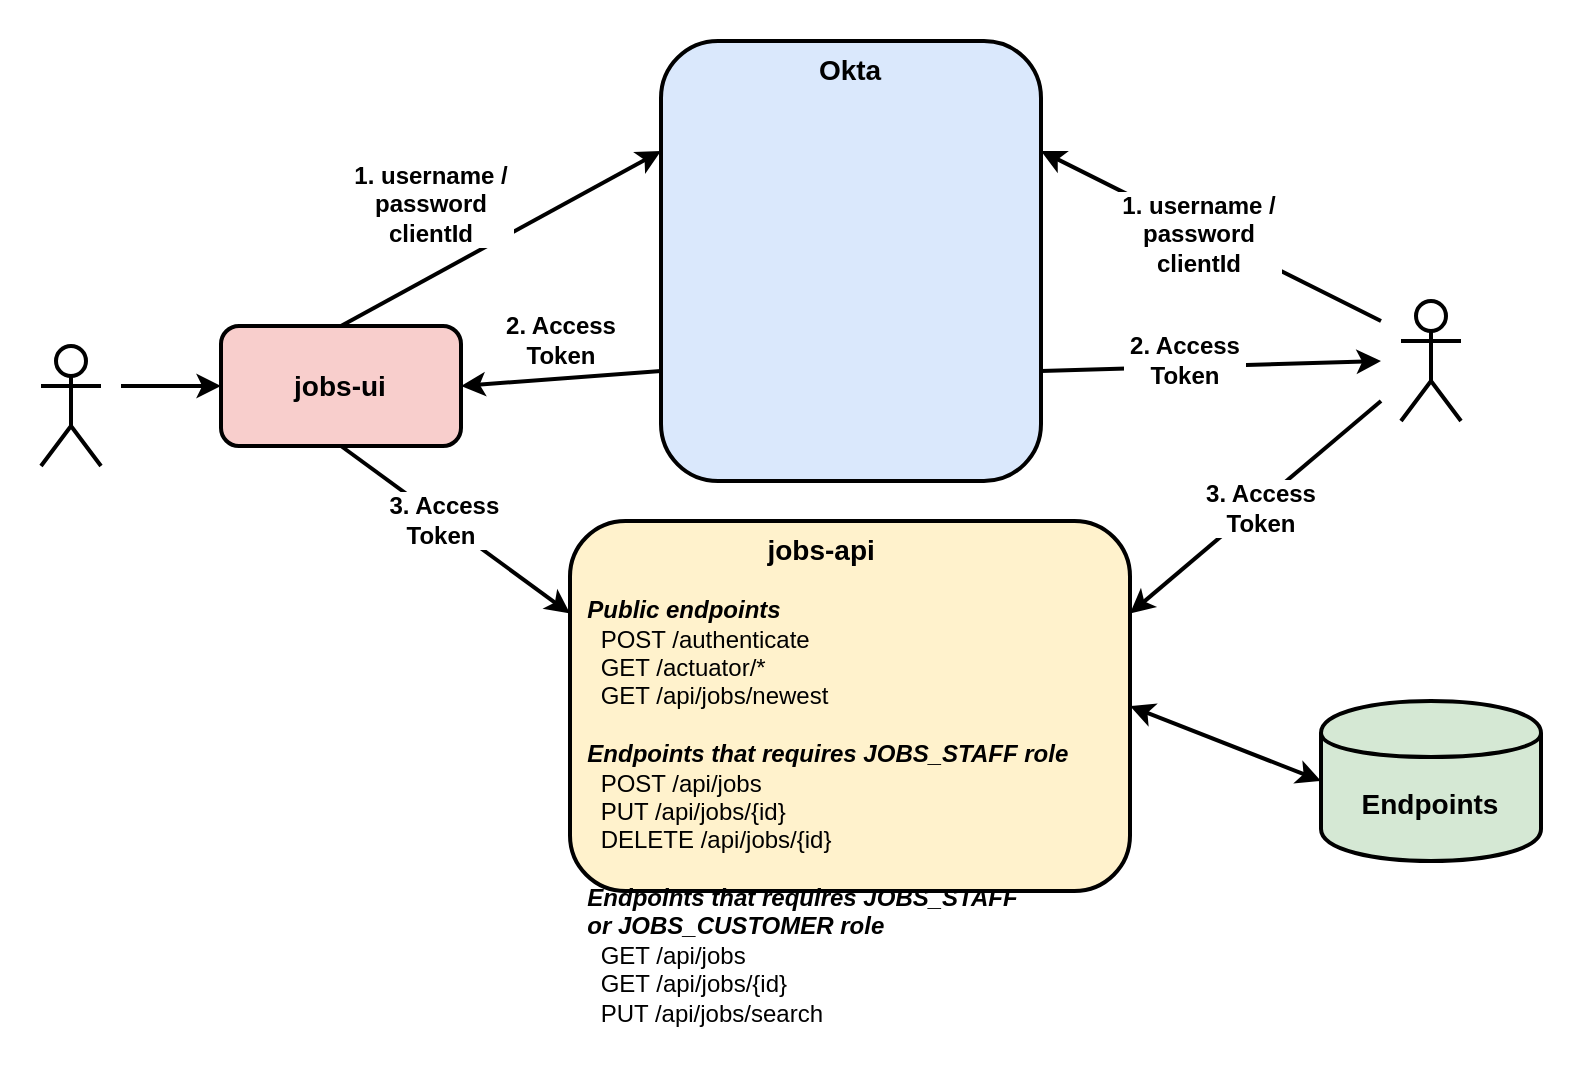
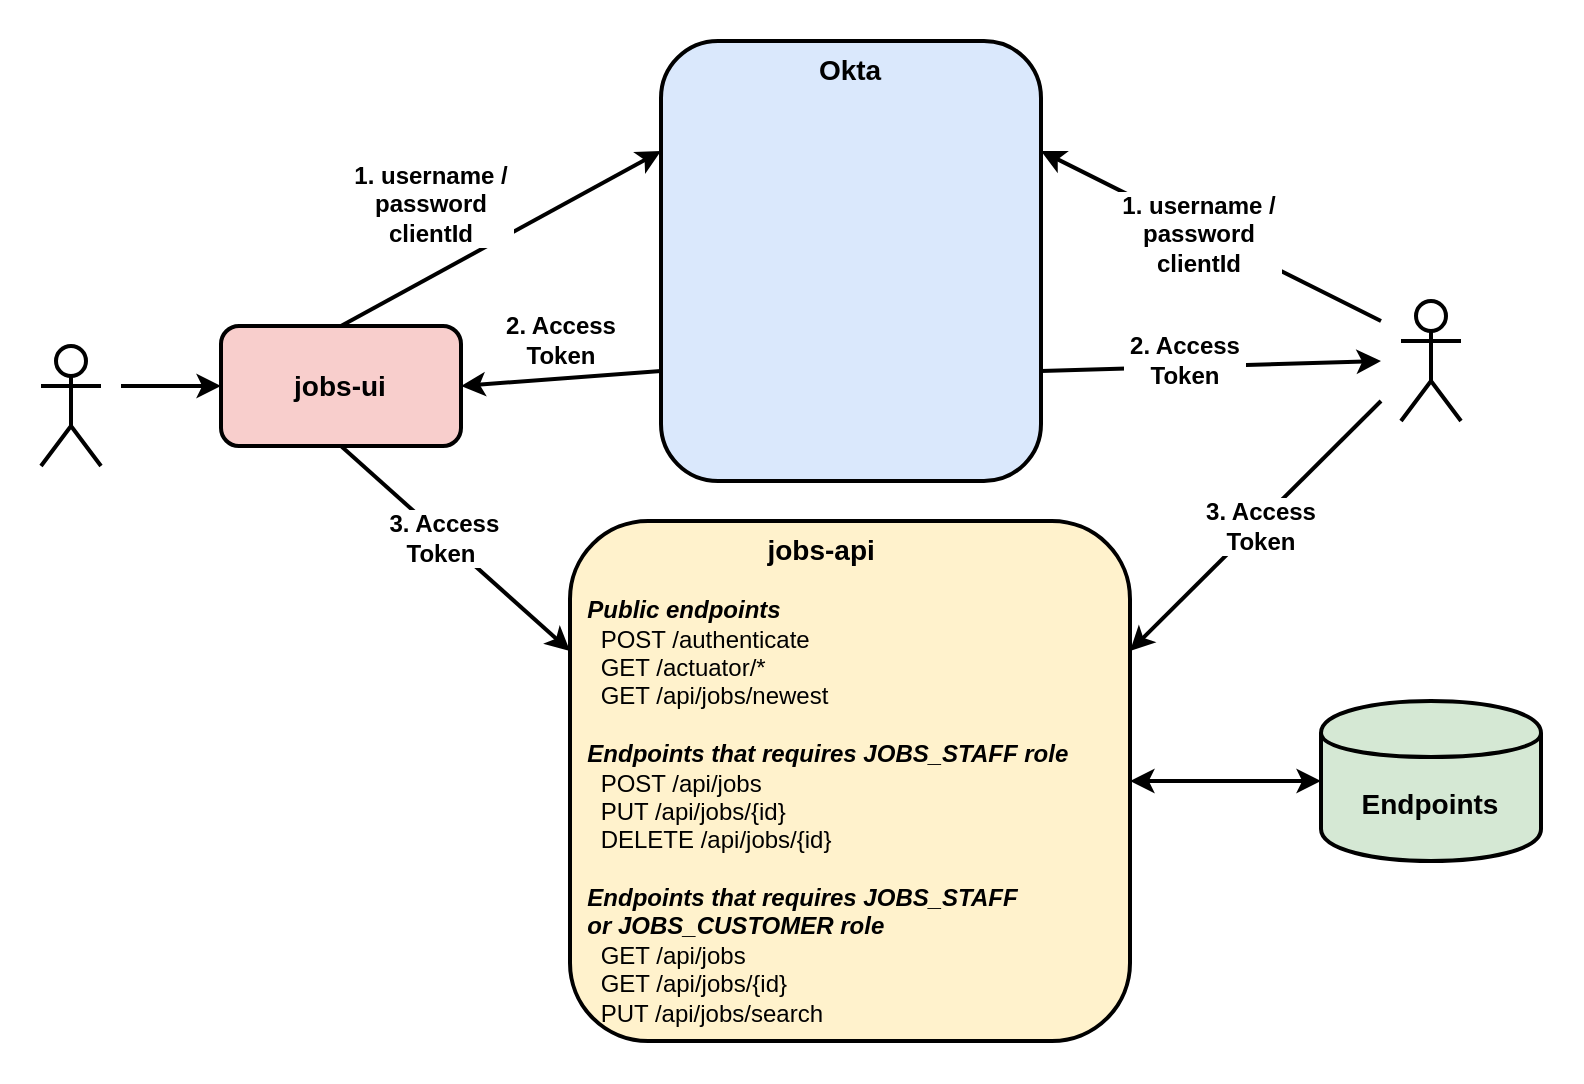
node "jobs-api Public endpoints POST /authenticate GET /actuator/* GET /api/jobs/newest Endpoints that requires JOBS_STAFF role POST /api/jobs PUT /api/jobs/{id} DELETE /api/jobs/{id} Endpoints that requires JOBS_STAFF or JOBS_CUSTOMER role GET /api/jobs GET /api/jobs/{id} PUT /api/jobs/search": size 560x370 -> 560x520
